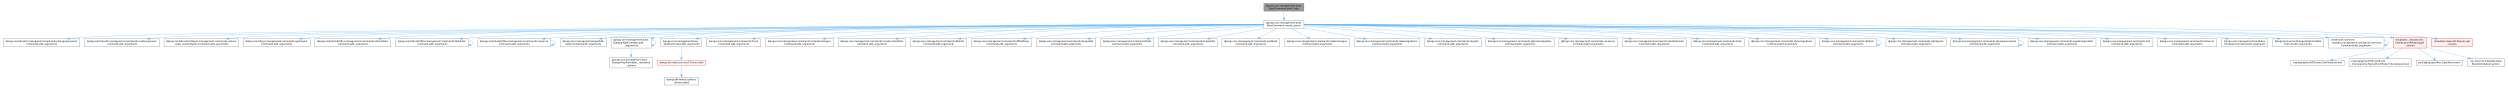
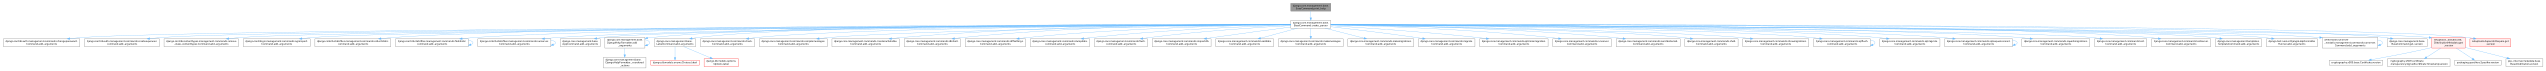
node "django.core.management.inspectdb. AppCommand.add_arguments": label "django.core.management.inspectdb. AppCommand.add_arguments" -> "django.core.management.base. AppCommand.add_arguments"
node "django.core.management.base. BaseCommand.get_version": added
edge "django.db.models.enums.Choices.label" -> "django.db.models.options. Options.label": now "django.core.management.base. LabelCommand.add_arguments" -> "django.db.models.options. Options.label"
node "django.db.models.options. Options.label": color grey40 -> red
